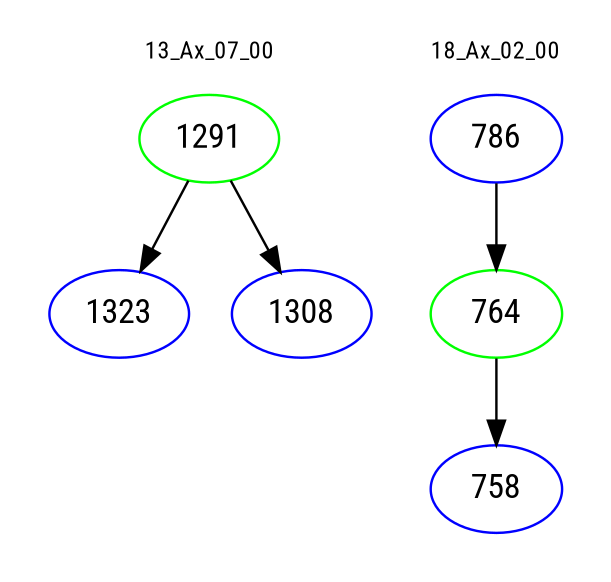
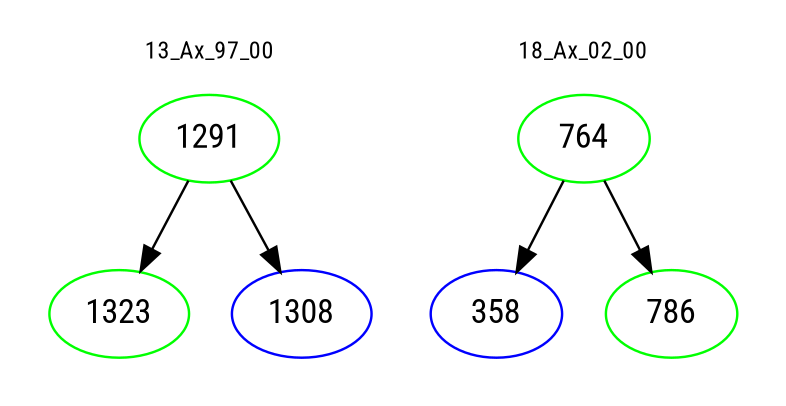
cluster "13_Ax_07_00": label "13_Ax_07_00" -> "13_Ax_97_00"
node "786": color blue -> green
edge "786" -> "764": reversed
node "1323": color blue -> green
node "758": label "758" -> "358"
